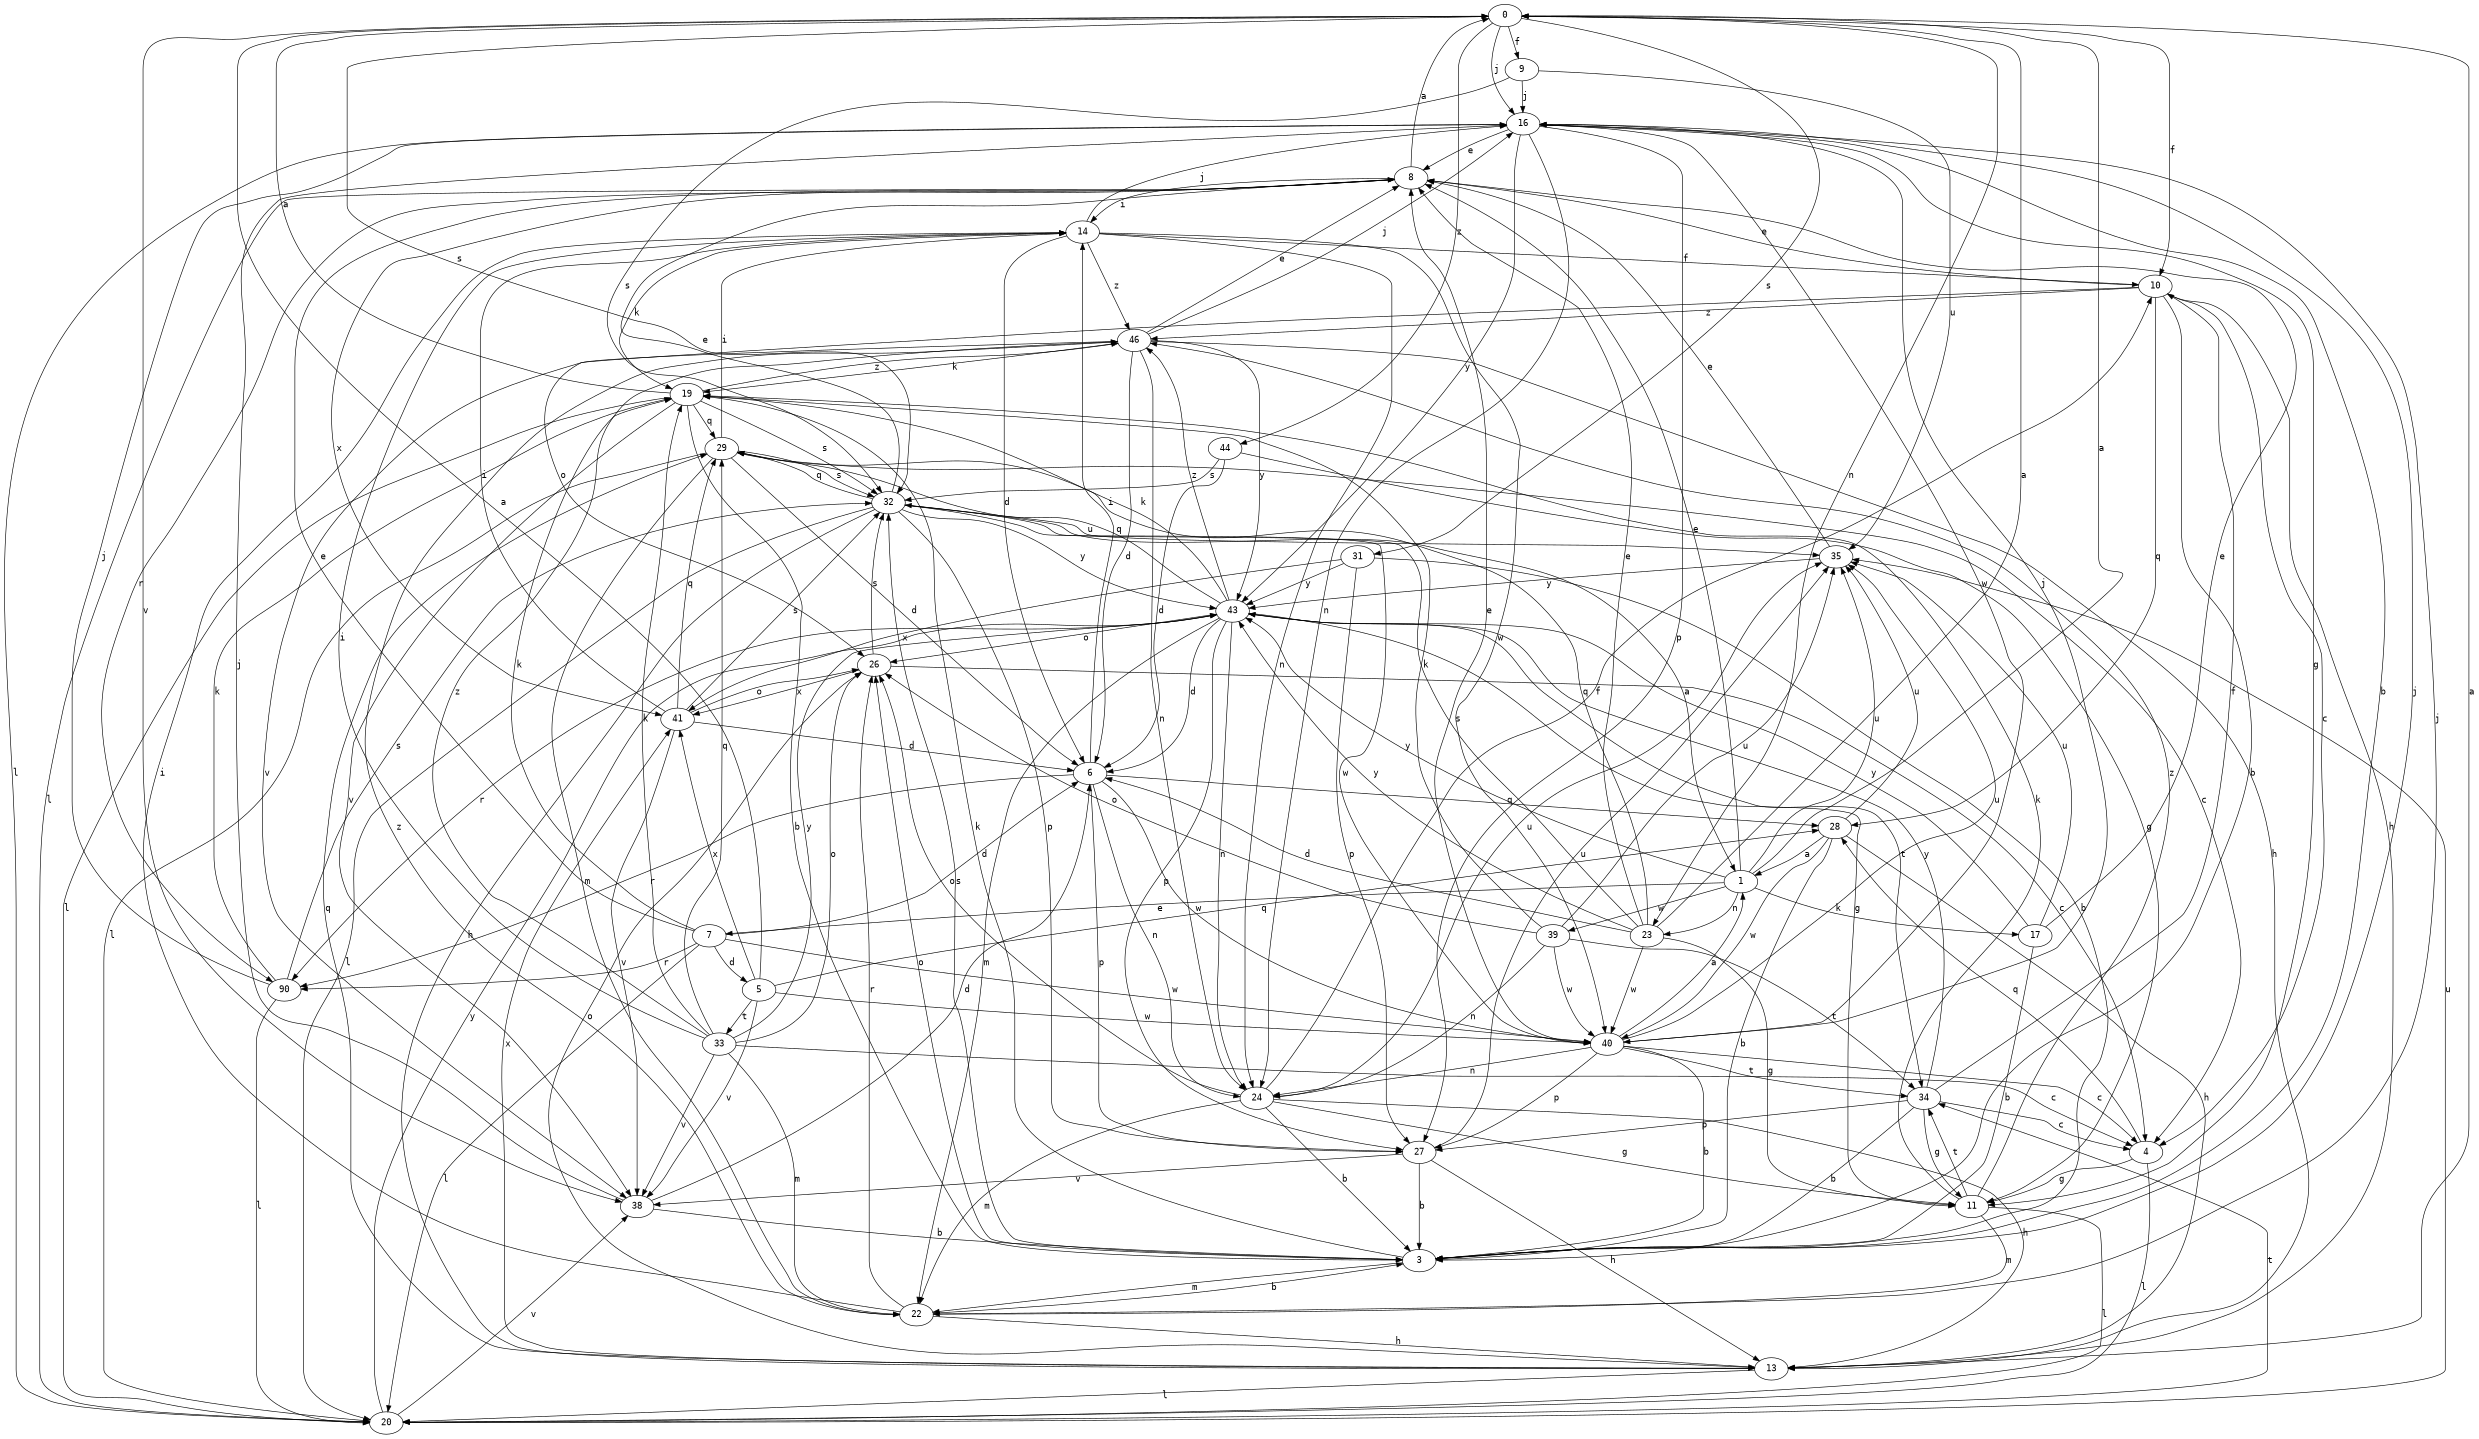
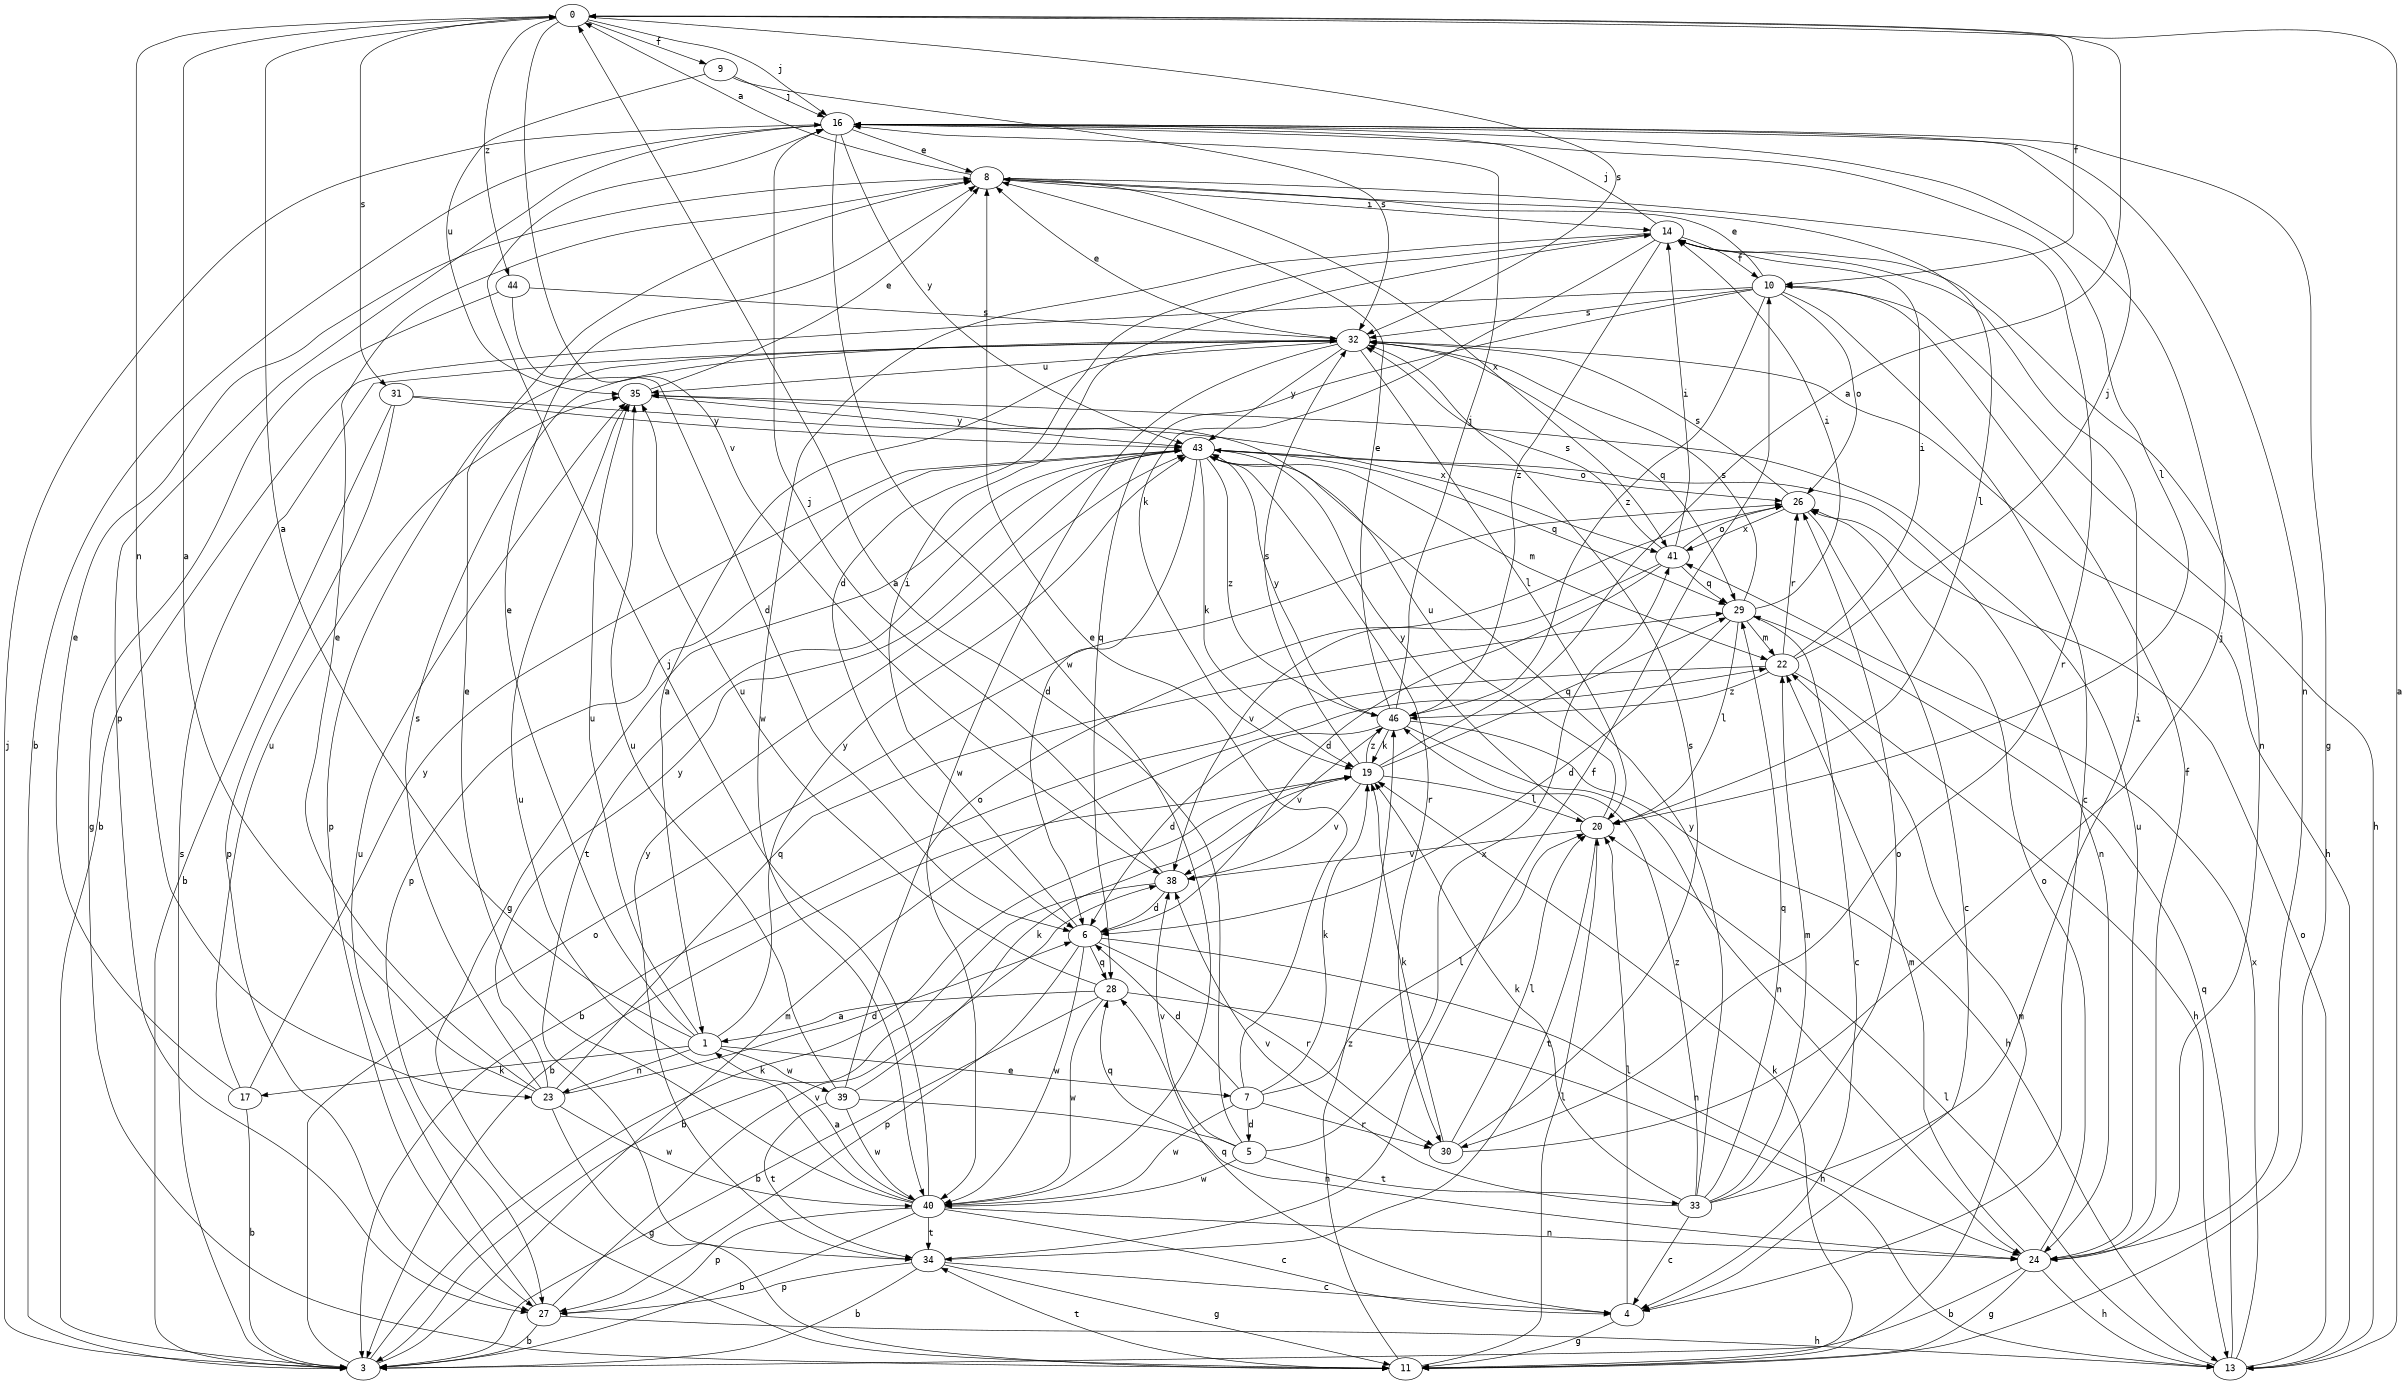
edge "10" -> "32": added, label "s"
node "90": label "90" -> "30"
